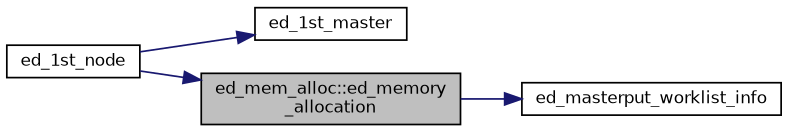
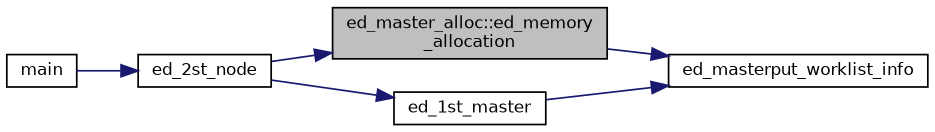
node "ed_1st_node": label "ed_1st_node" -> "ed_2st_node"
node "main": added
edge "ed_1st_master" -> "ed_masterput_worklist_info": added
node "ed_mem_alloc::ed_memory _allocation": label "ed_mem_alloc::ed_memory _allocation" -> "ed_master_alloc::ed_memory _allocation"
